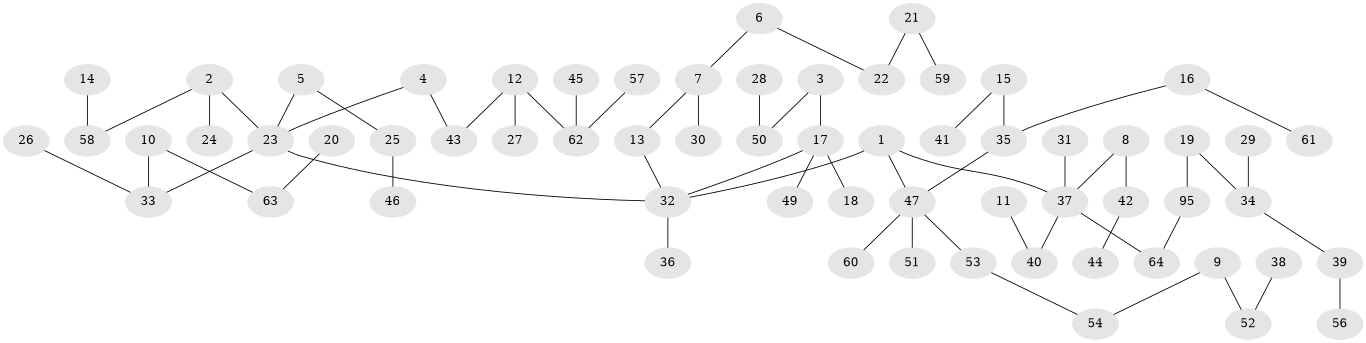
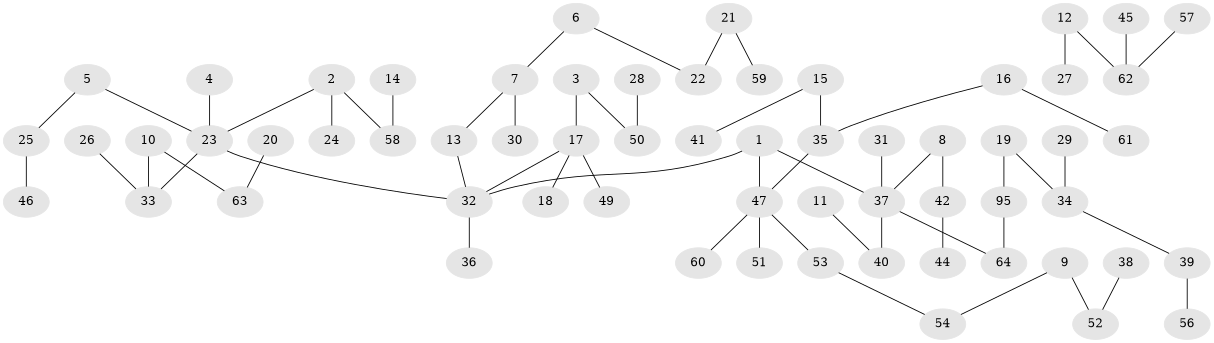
node "43": removed
